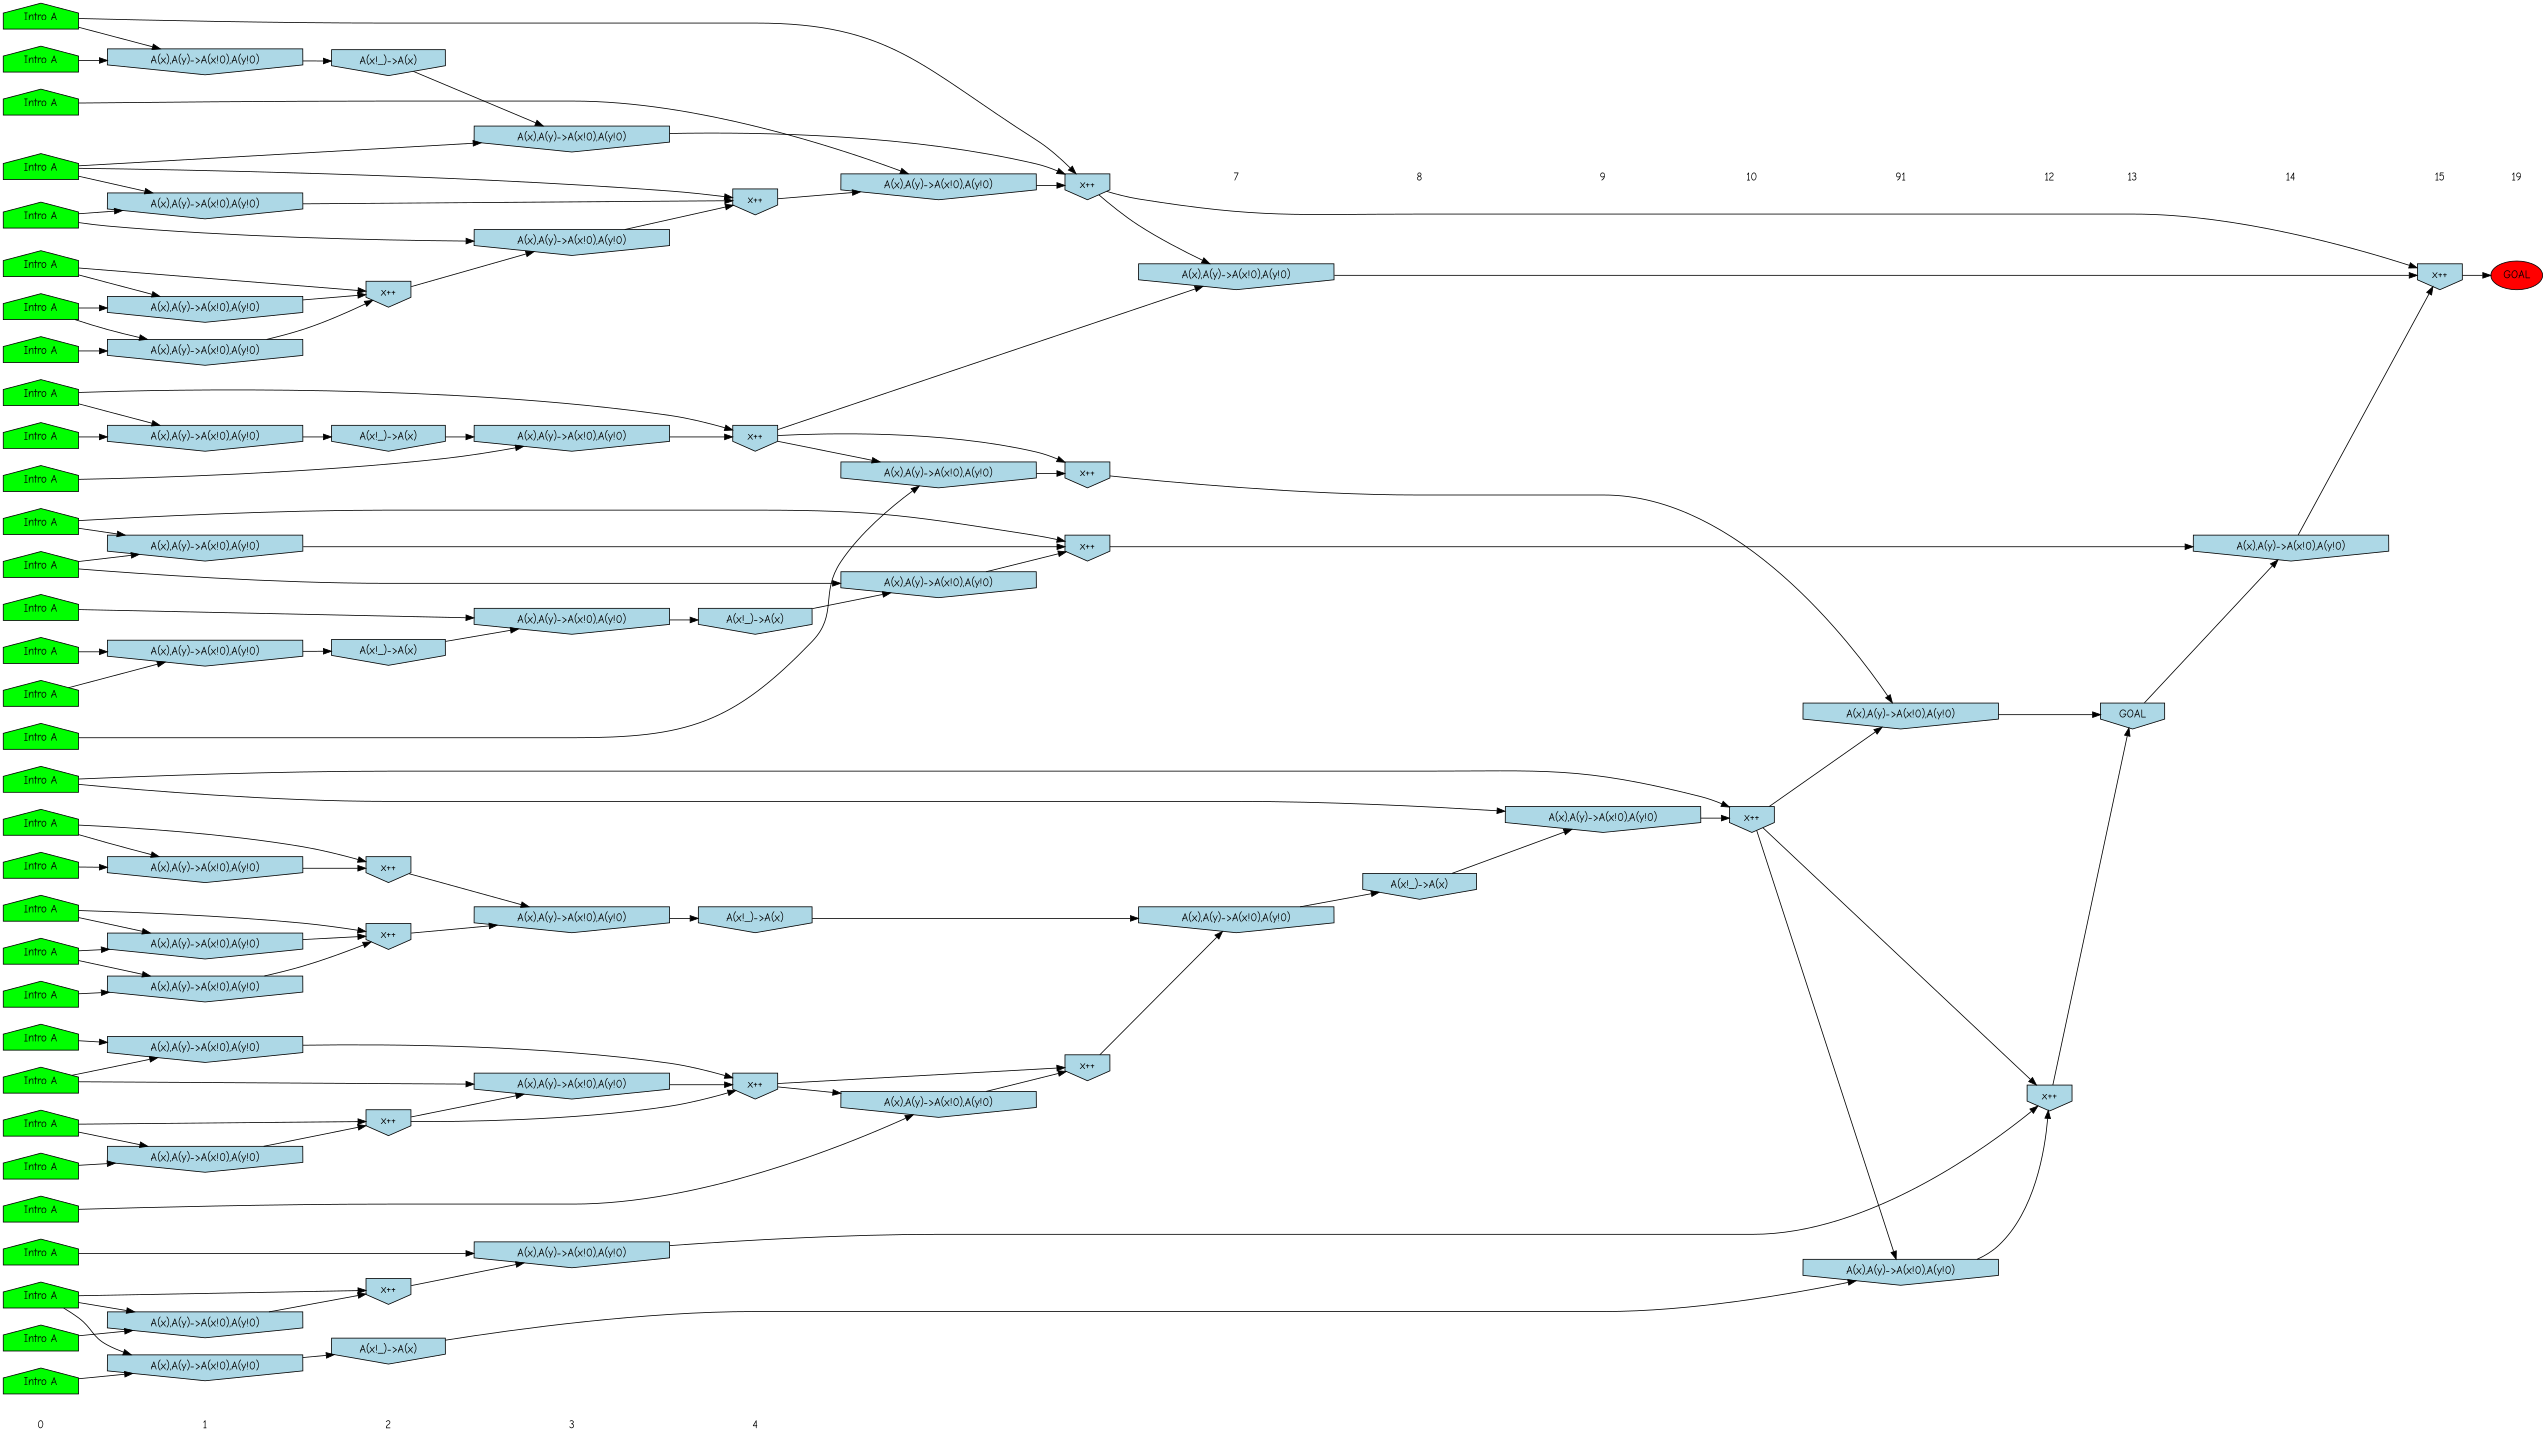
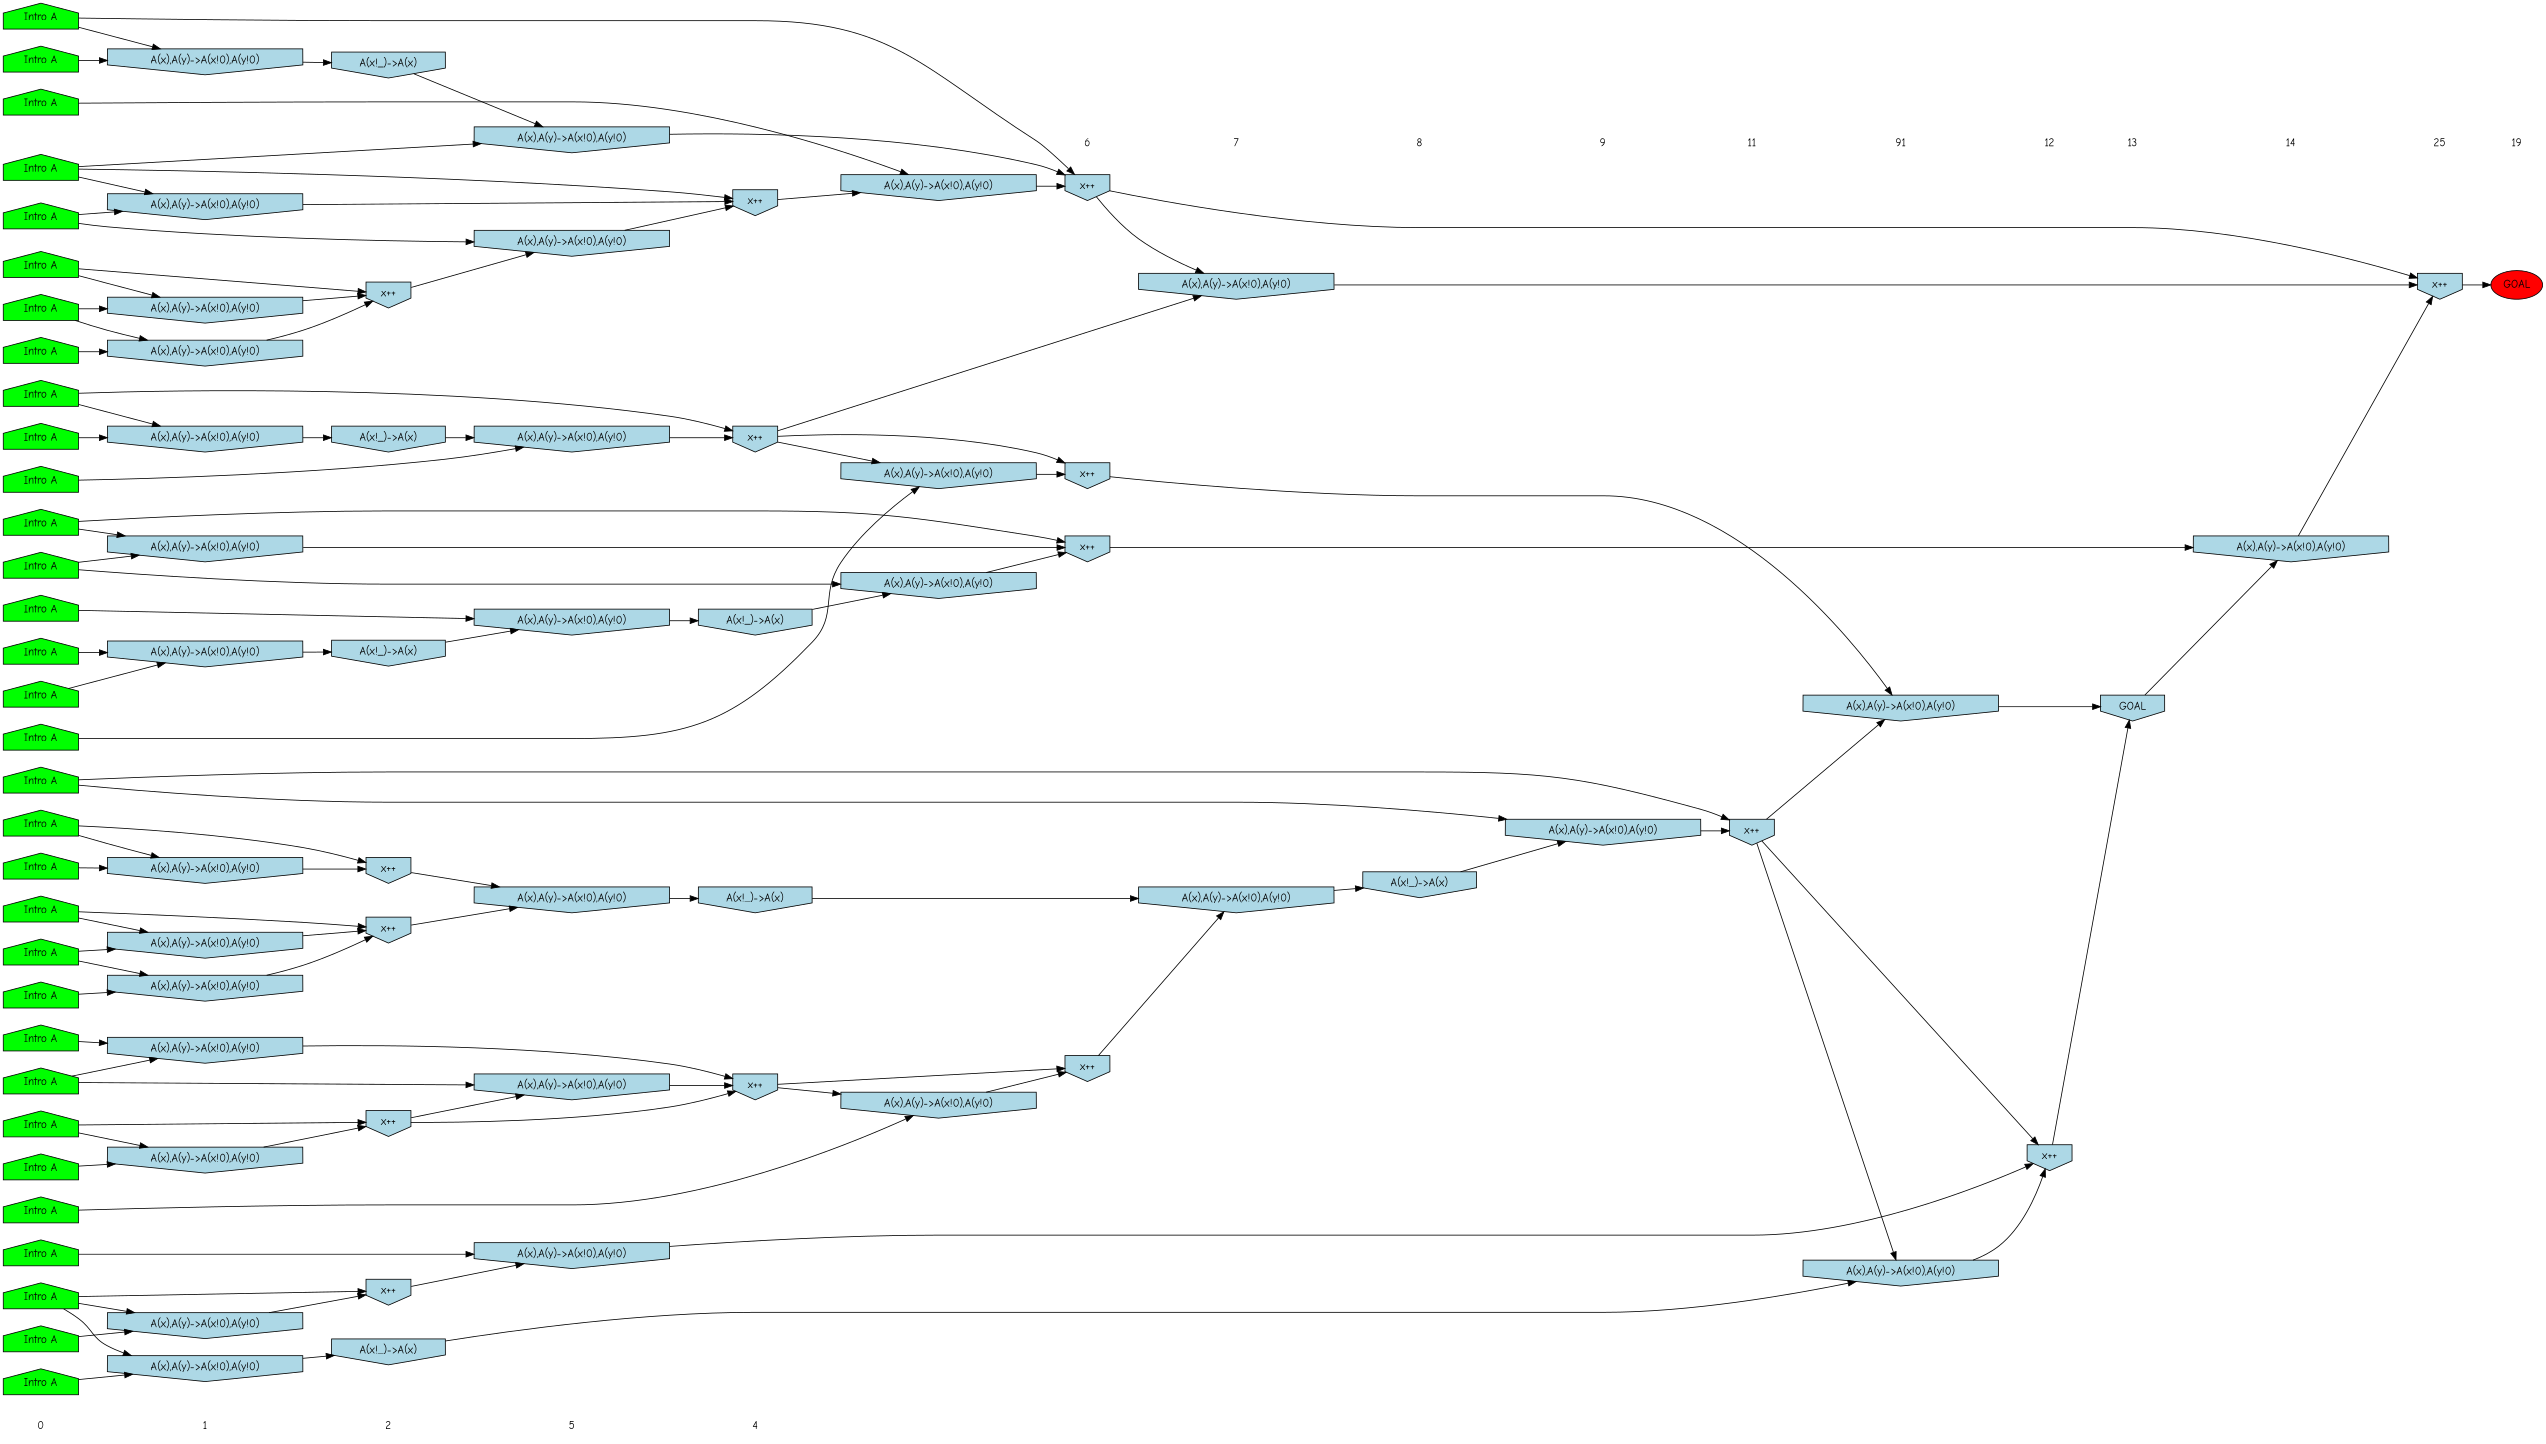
node "6": added
node "10": label "10" -> "11"
node "15": label "15" -> "25"
node "3": label "3" -> "5"
